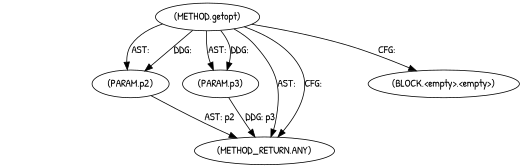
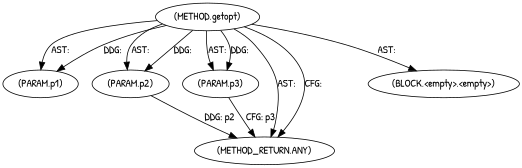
edge "(METHOD,getopt)" -> "(BLOCK,<empty>,<empty>)": label "CFG: " -> "AST: "
node "(PARAM,p1)": added
edge "(PARAM,p2)" -> "(METHOD_RETURN,ANY)": label "AST: p2" -> "DDG: p2"
edge "(PARAM,p3)" -> "(METHOD_RETURN,ANY)": label "DDG: p3" -> "CFG: p3"
